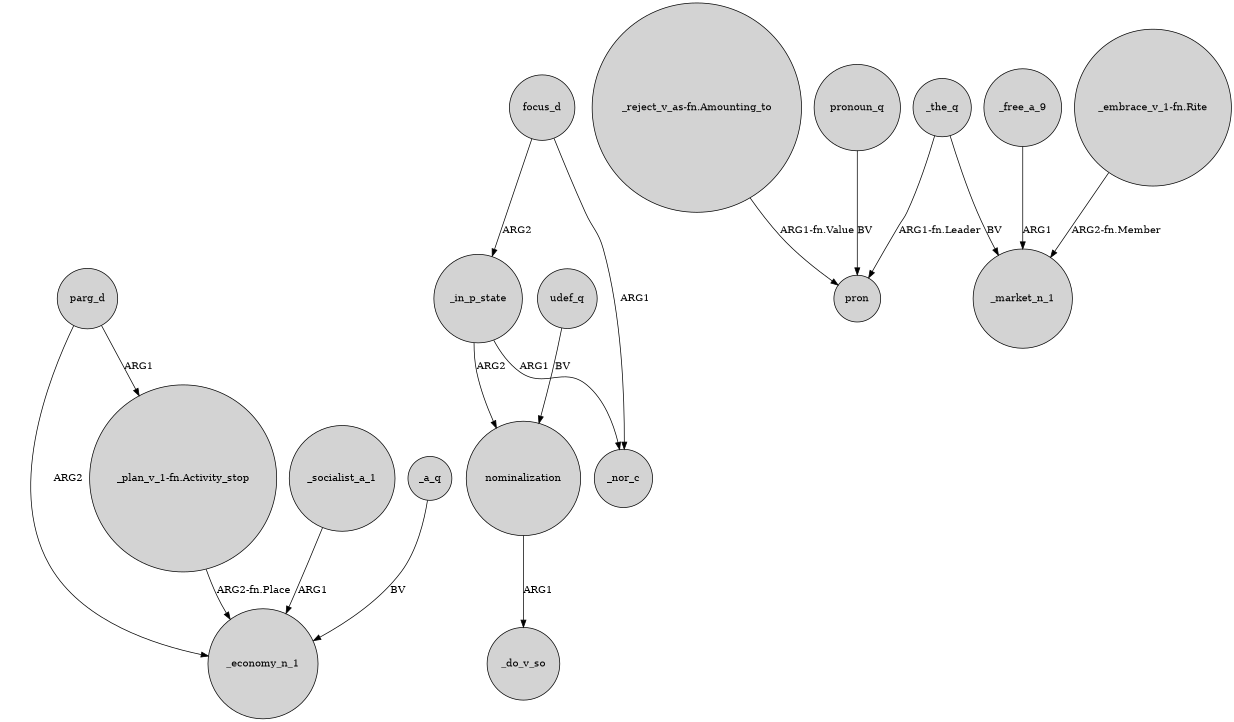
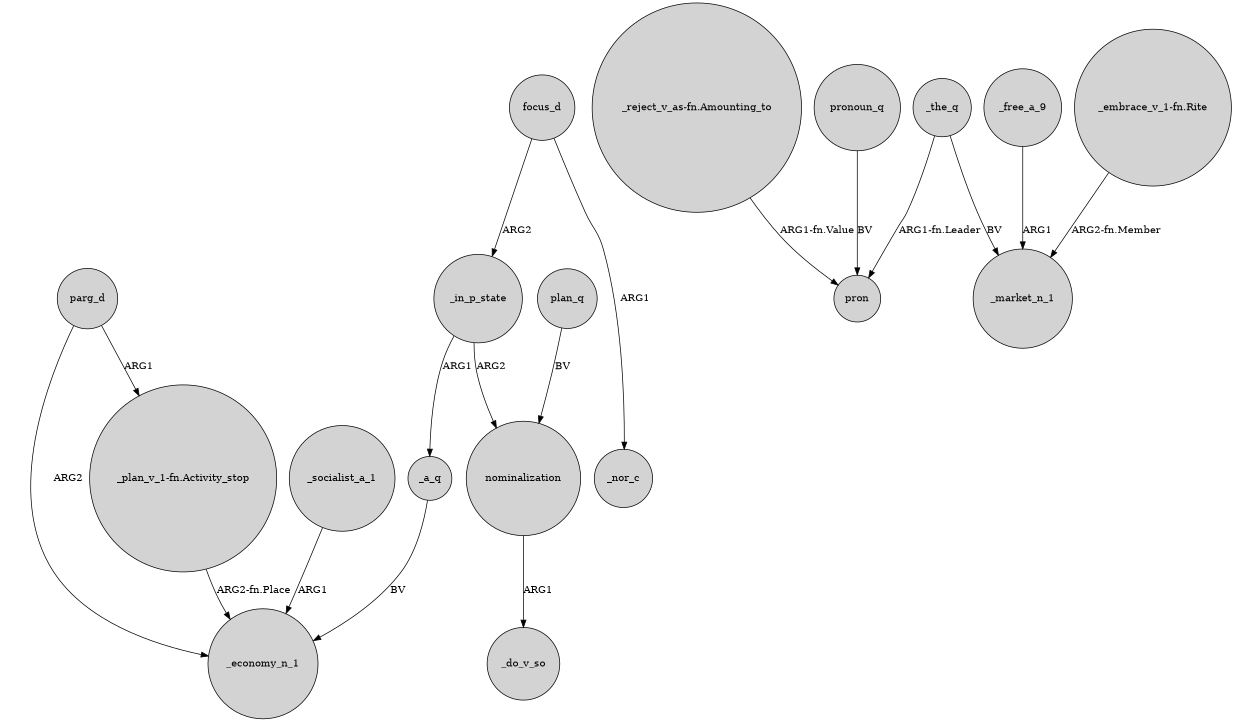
node "udef_q": label "udef_q" -> "plan_q"
edge "_in_p_state" -> "_nor_c": now "_in_p_state" -> "_a_q"
